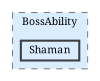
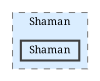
cluster "BossAbility": label "BossAbility" -> "Shaman"
